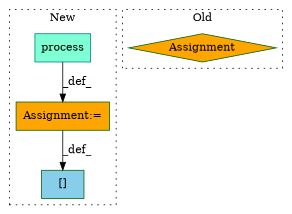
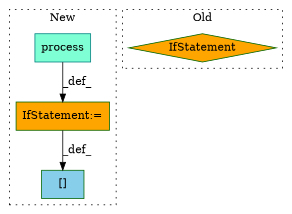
node "Assignment": label "Assignment" -> "IfStatement"
node "Assignment:=": label "Assignment:=" -> "IfStatement:="
